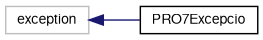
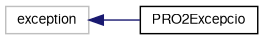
node "PRO7Excepcio": label "PRO7Excepcio" -> "PRO2Excepcio"
